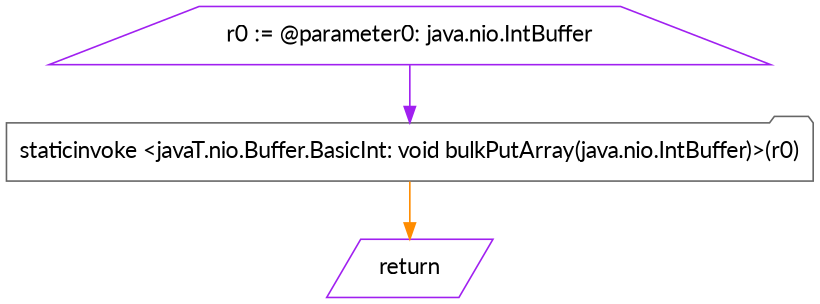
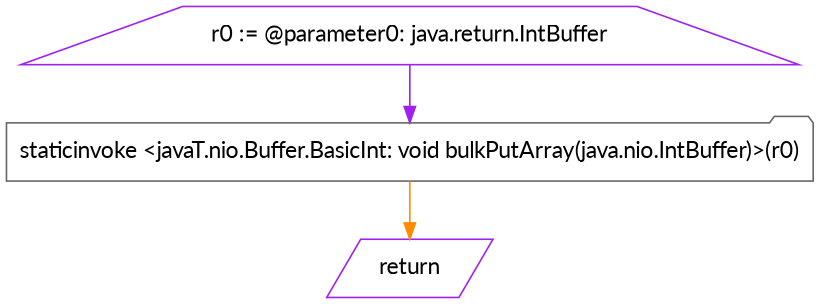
node "r0 := @parameter0: java.nio.IntBuffer": label "r0 := @parameter0: java.nio.IntBuffer" -> "r0 := @parameter0: java.return.IntBuffer"
